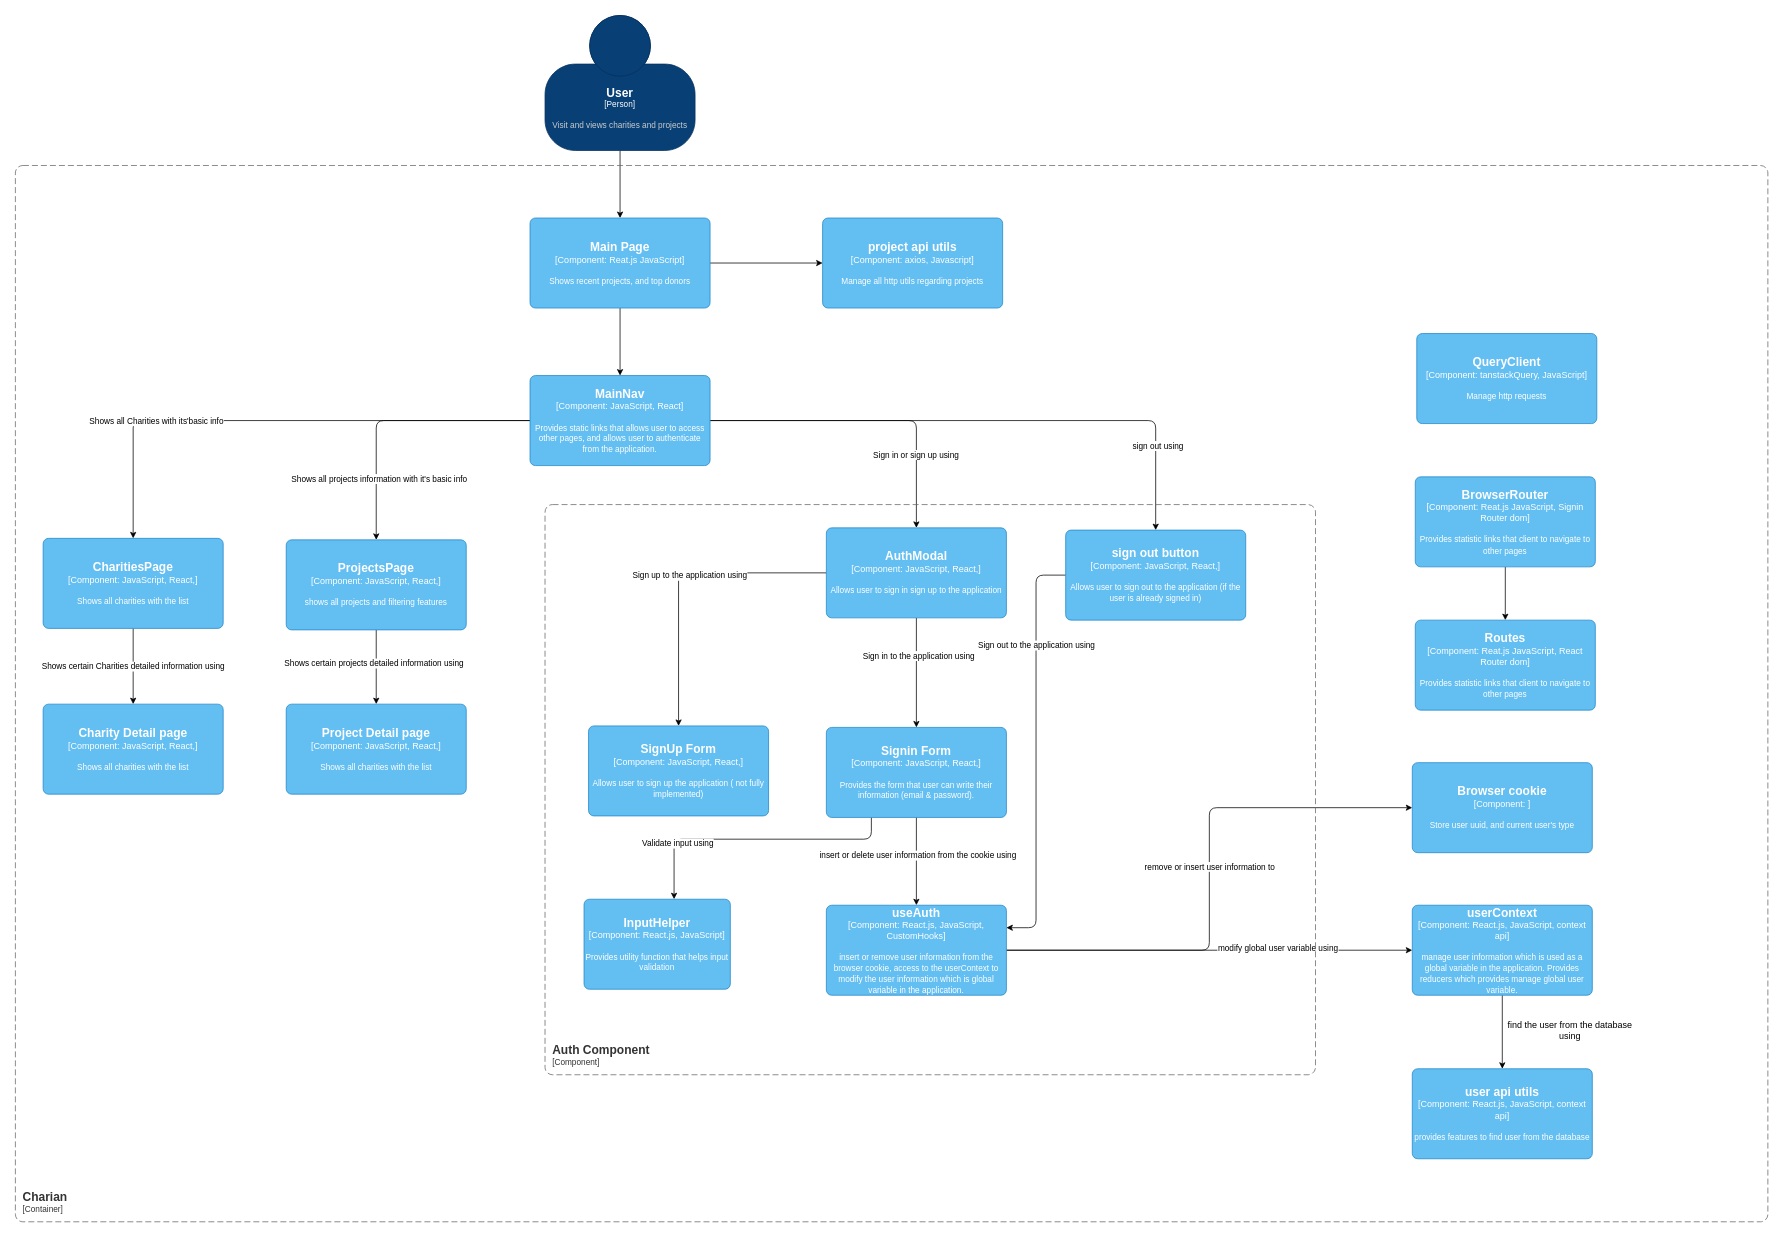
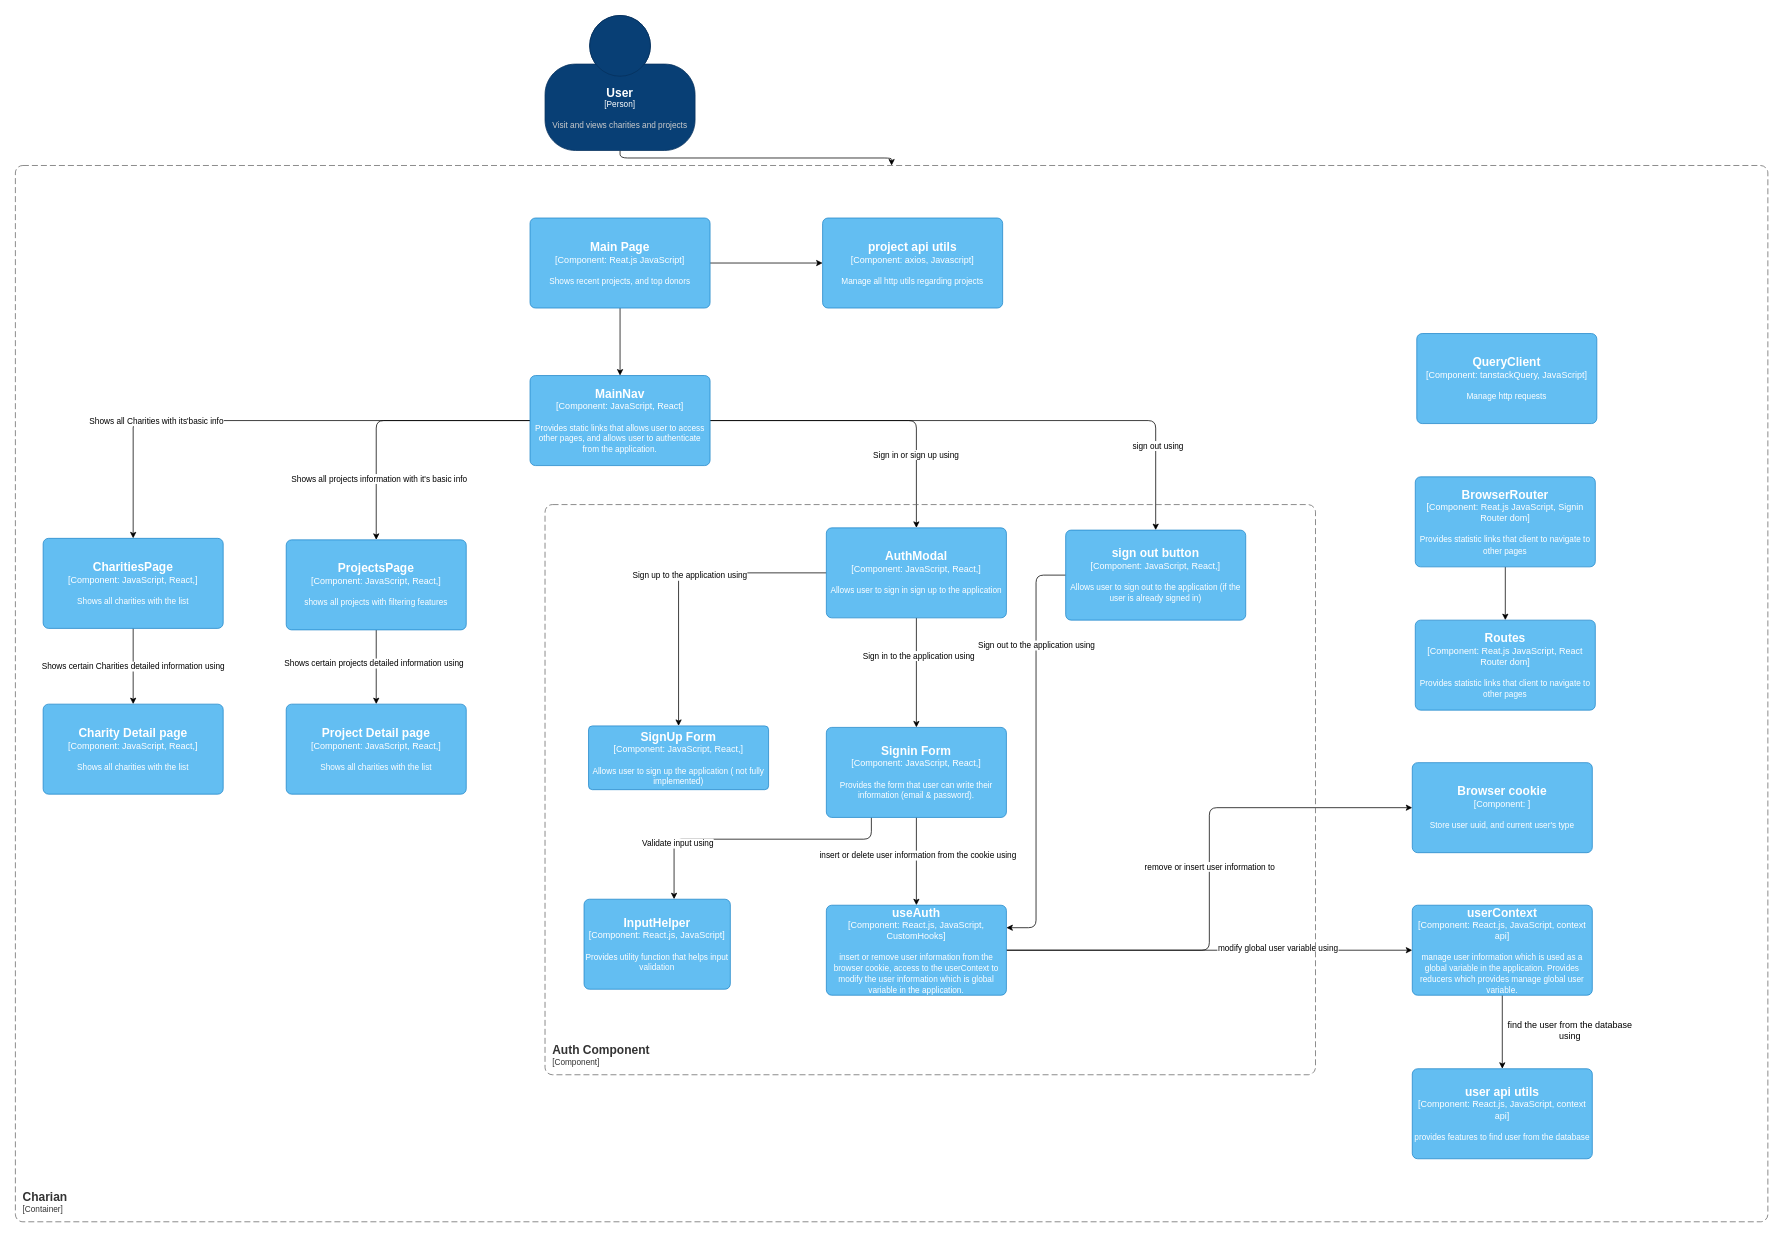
edge "User [Person] Visit and views charities and projects" -> "Main Page [Component: Reat.js JavaScript] Shows recent projects, and top donors": now "User [Person] Visit and views charities and projects" -> "Charian [Container]"
node "ProjectsPage [Component: JavaScript, React,] shows all projects and filtering features": label "ProjectsPage [Component: JavaScript, React,] shows all projects and filtering features" -> "ProjectsPage [Component: JavaScript, React,] shows all projects with filtering features"
node "SignUp Form [Component: JavaScript, React,] Allows user to sign up the application ( not fully implemented)": size 180x90 -> 180x64
